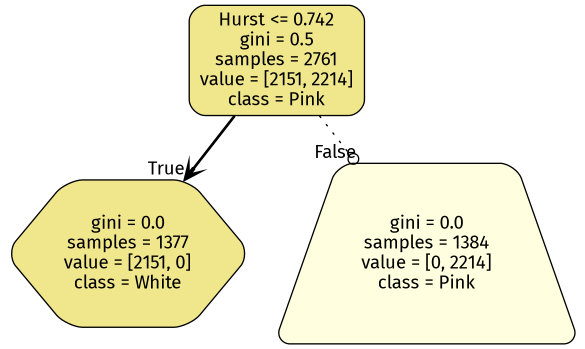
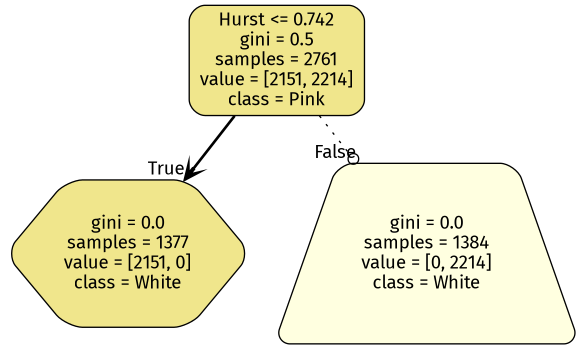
node "gini = 0.0 samples = 1384 value = [0, 2214] class = Pink": label "gini = 0.0 samples = 1384 value = [0, 2214] class = Pink" -> "gini = 0.0 samples = 1384 value = [0, 2214] class = White"
